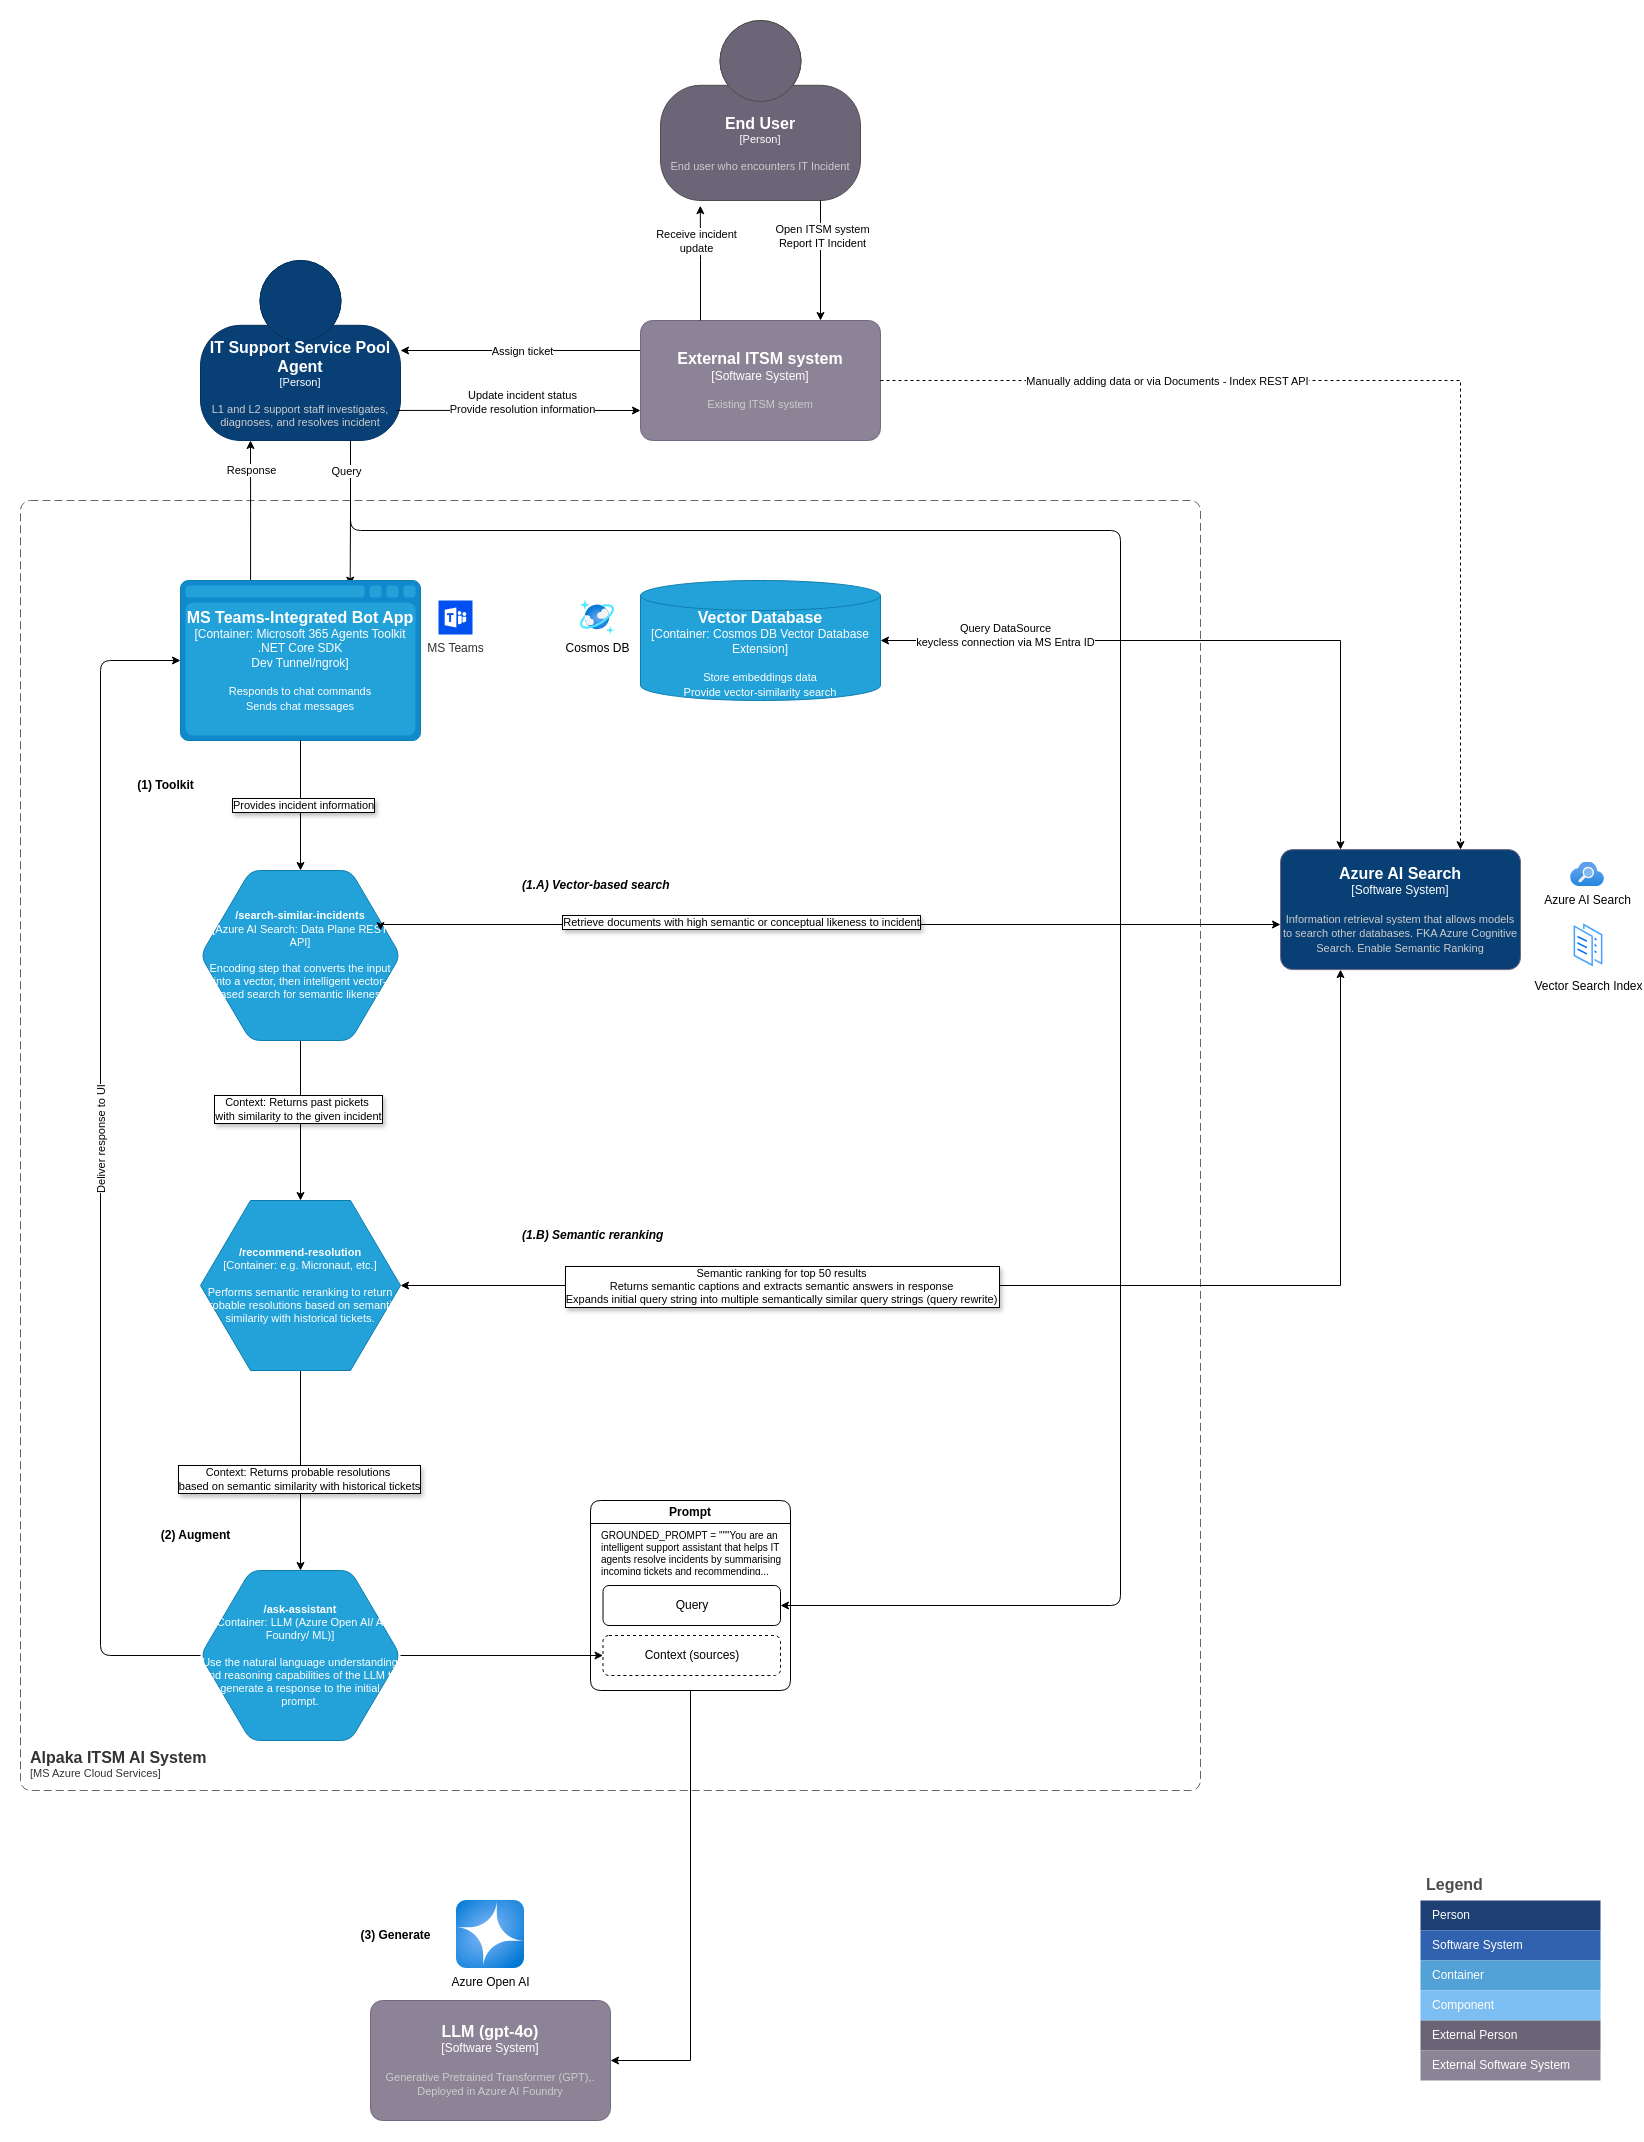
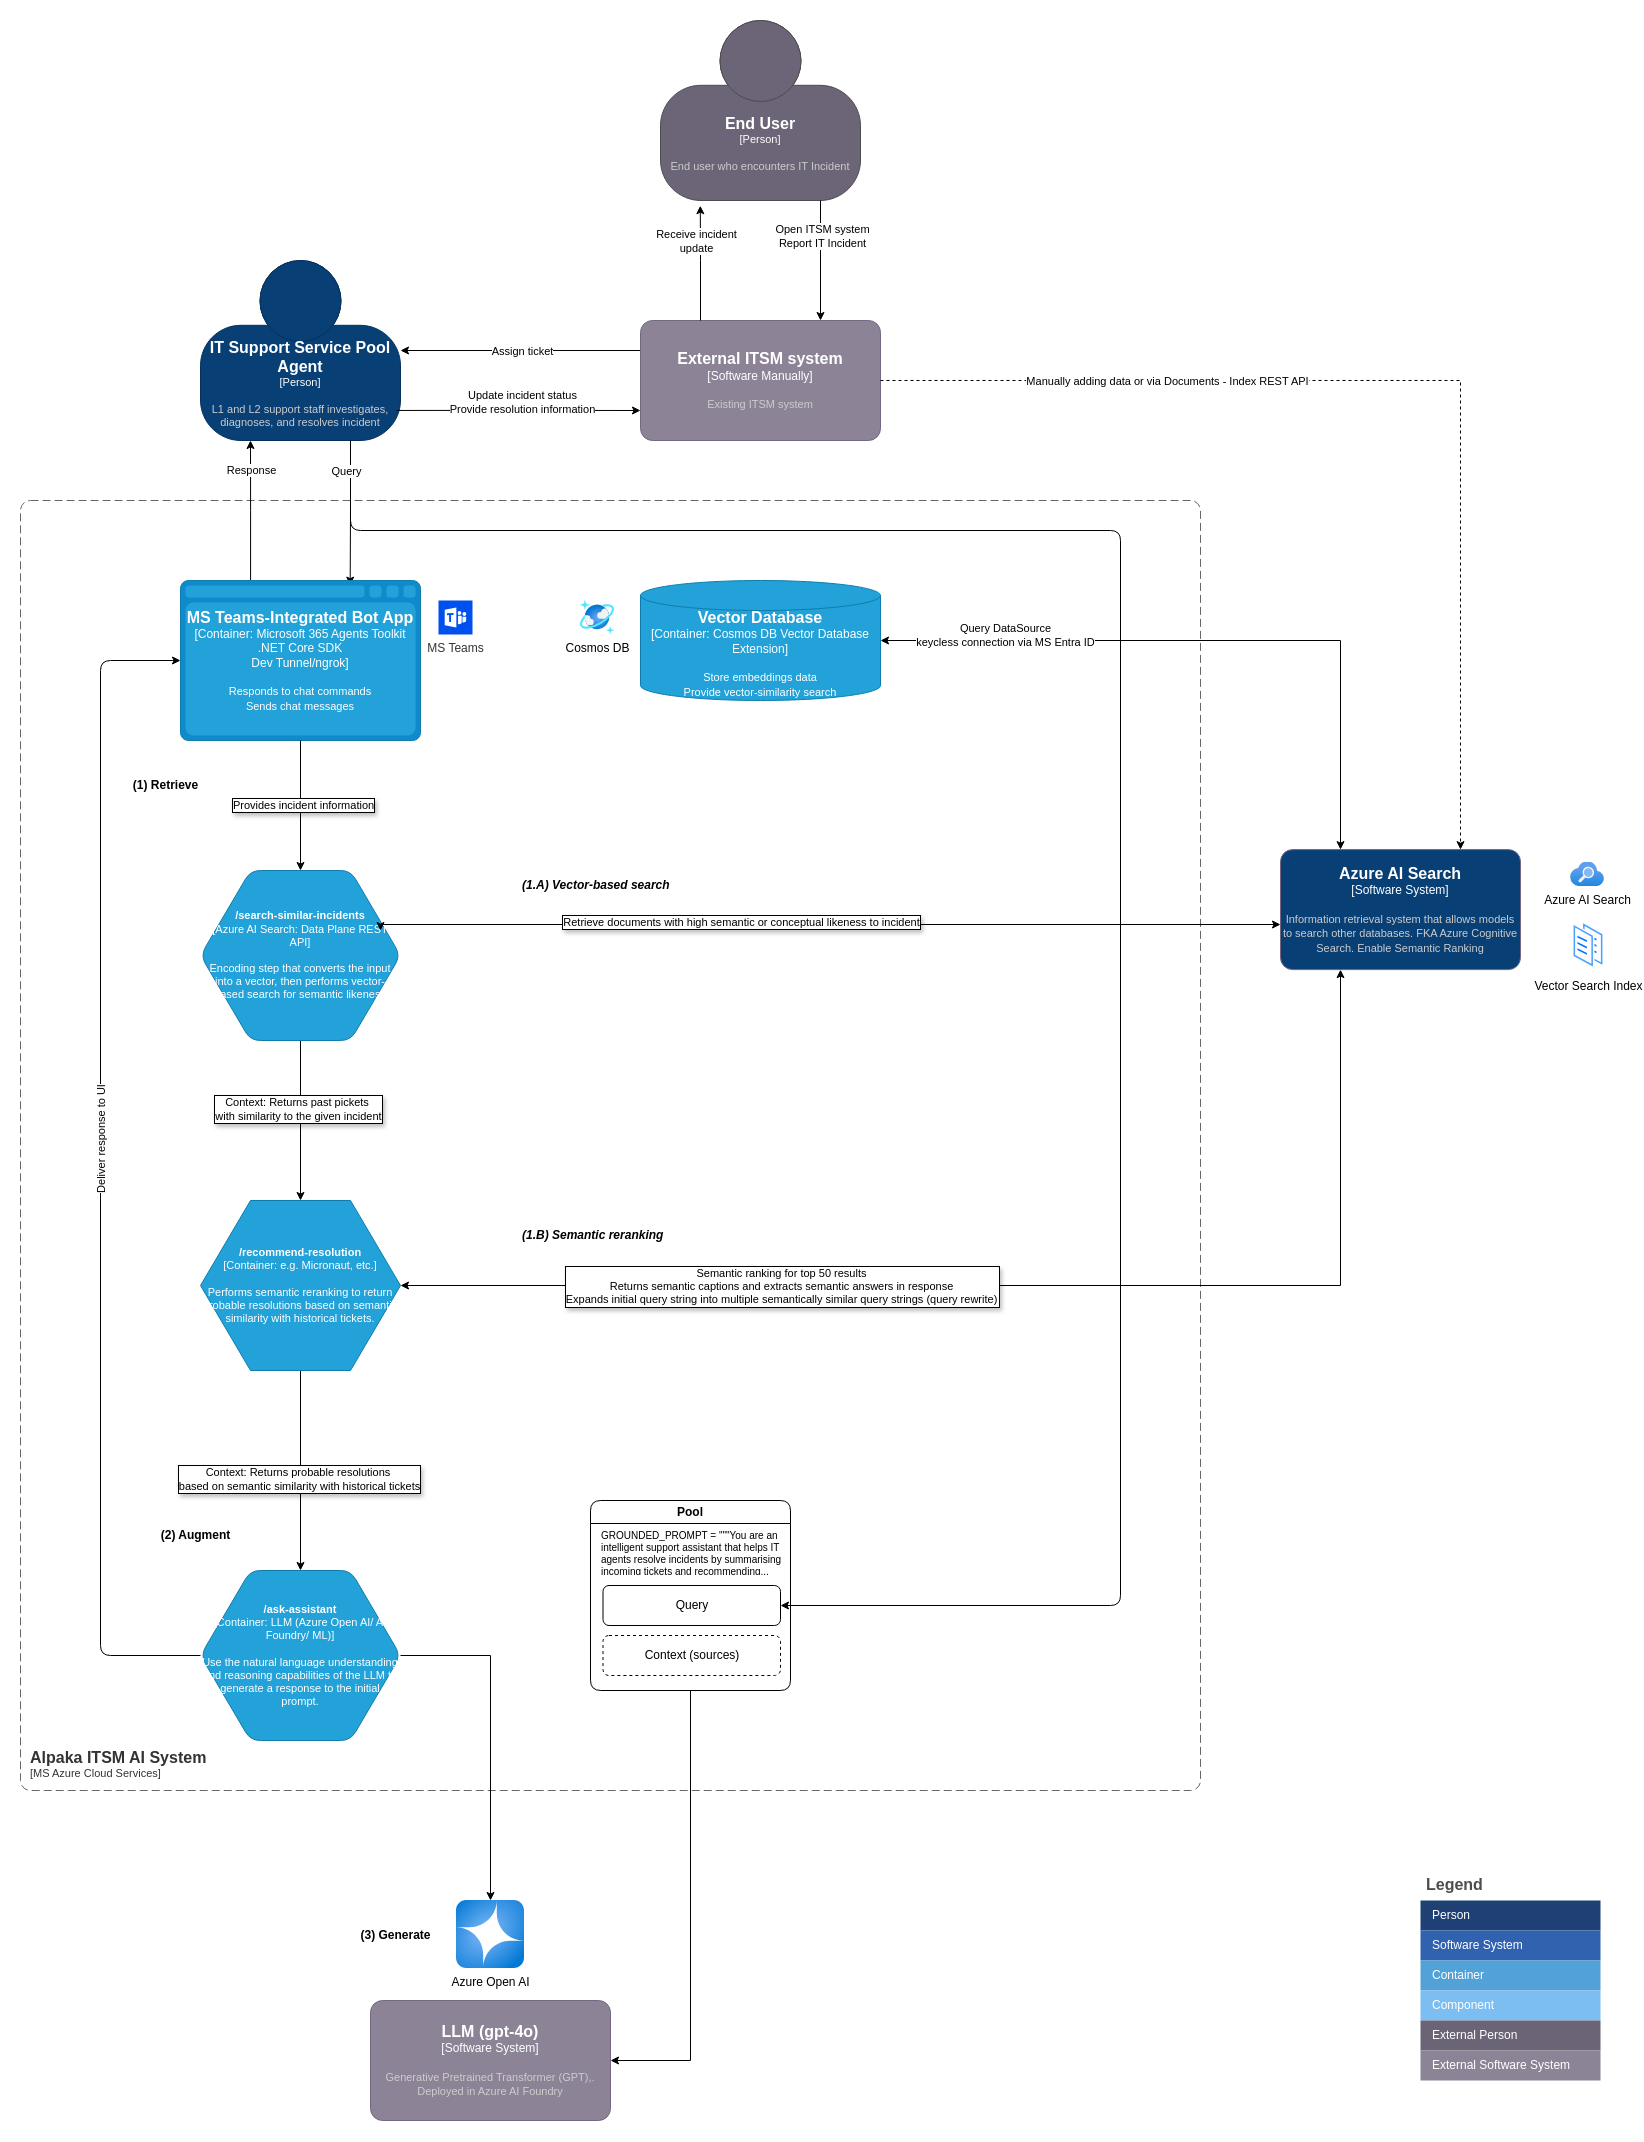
node "External ITSM system [Software System] Existing ITSM system": label "External ITSM system [Software System] Existing ITSM system" -> "External ITSM system [Software Manually] Existing ITSM system"
node "(1) Toolkit": label "(1) Toolkit" -> "(1) Retrieve"
node "/search-similar-incidents [Azure AI Search: Data Plane REST API] Encoding step that converts the input into a vector, then intelligent vector-based search for semantic likeness": label "/search-similar-incidents [Azure AI Search: Data Plane REST API] Encoding step that converts the input into a vector, then intelligent vector-based search for semantic likeness" -> "/search-similar-incidents [Azure AI Search: Data Plane REST API] Encoding step that converts the input into a vector, then performs vector-based search for semantic likeness"
node "Prompt": label "Prompt" -> "Pool"
edge "/ask-assistant [Container: LLM (Azure Open AI/ AI Foundry/ ML)] Use the natural language understanding and reasoning capabilities of the LLM to generate a response to the initial prompt." -> "Context (sources)": now "/ask-assistant [Container: LLM (Azure Open AI/ AI Foundry/ ML)] Use the natural language understanding and reasoning capabilities of the LLM to generate a response to the initial prompt." -> "Azure Open AI"
